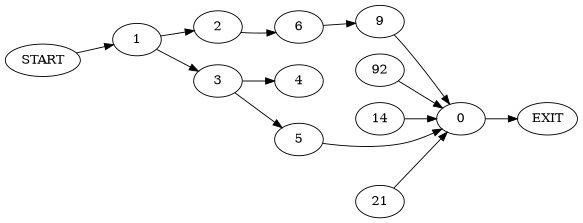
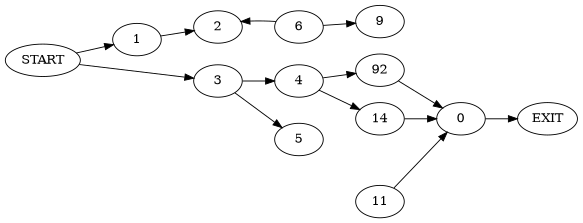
edge "2" -> "6": reversed
edge "1" -> "3": now "START" -> "3"
edge "9" -> "0": removed
edge "4" -> "92": added
edge "4" -> "14": added
edge "5" -> "0": removed
node "21": label "21" -> "11"
